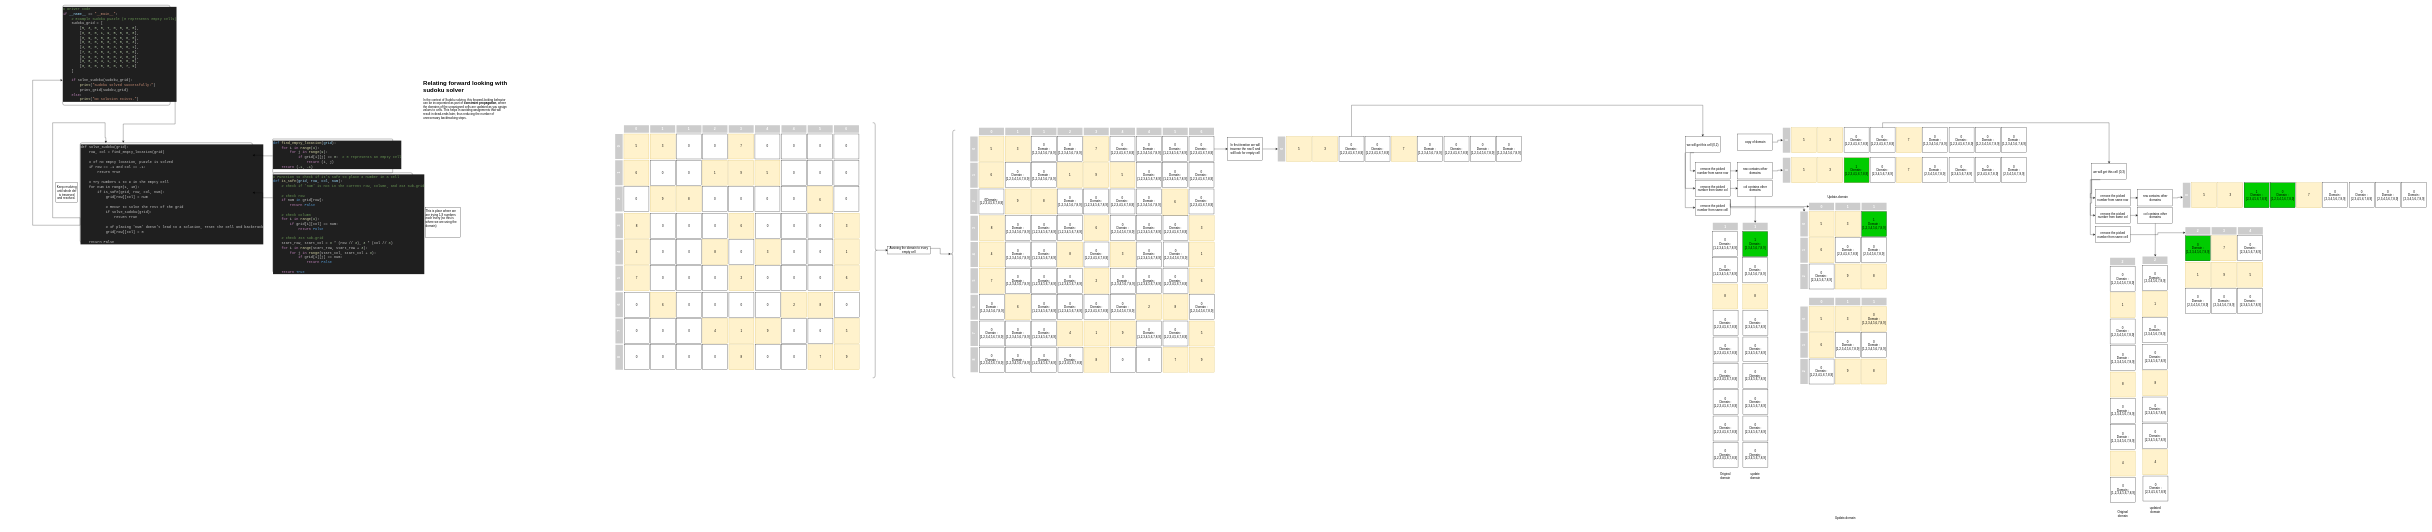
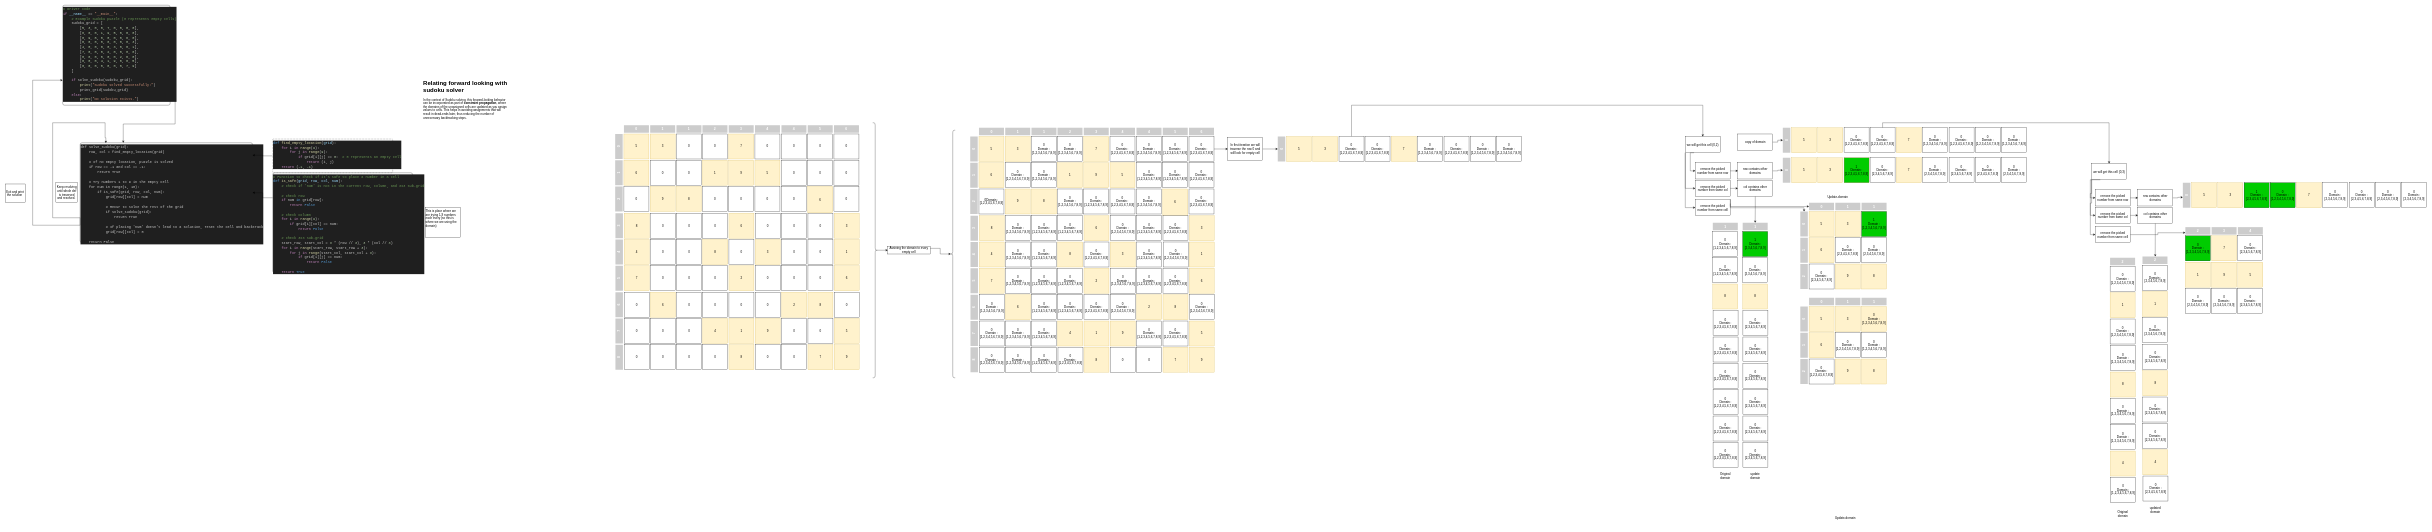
node "def find_empty_location(grid): for i in range(9): for j in range(9): if grid[i][j] == 0: # 0 represents an empty cell return (i, j) return (-1, -1)": style solid -> dashed
node "Exit and print the solution": added
